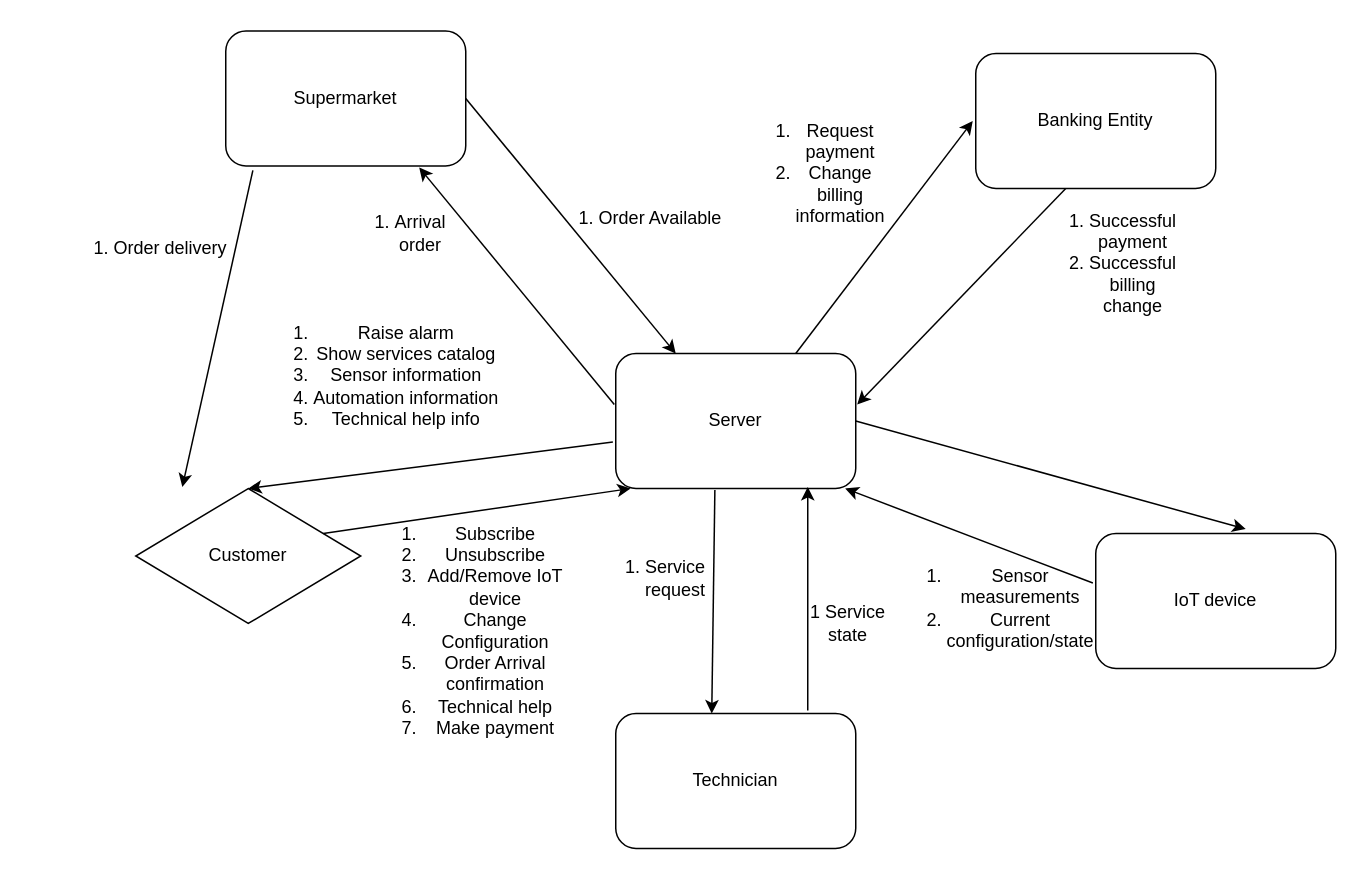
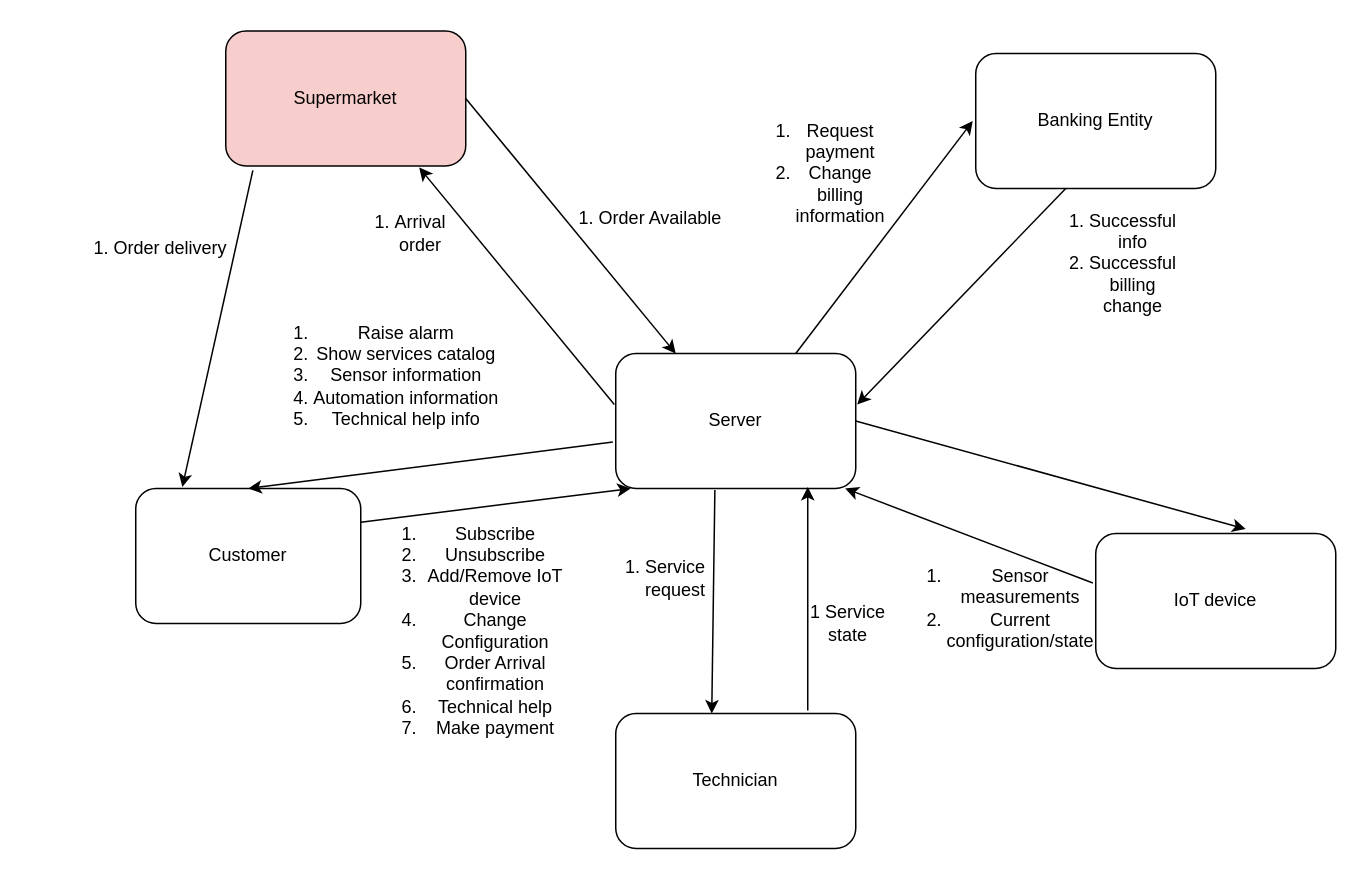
node "Supermarket": fillcolor #ffffff -> #f8cecc
node "Successful payment Successful billing change": label "Successful payment Successful billing change" -> "Successful info Successful billing change"
node "Customer": shape diamond -> rounded rectangle
